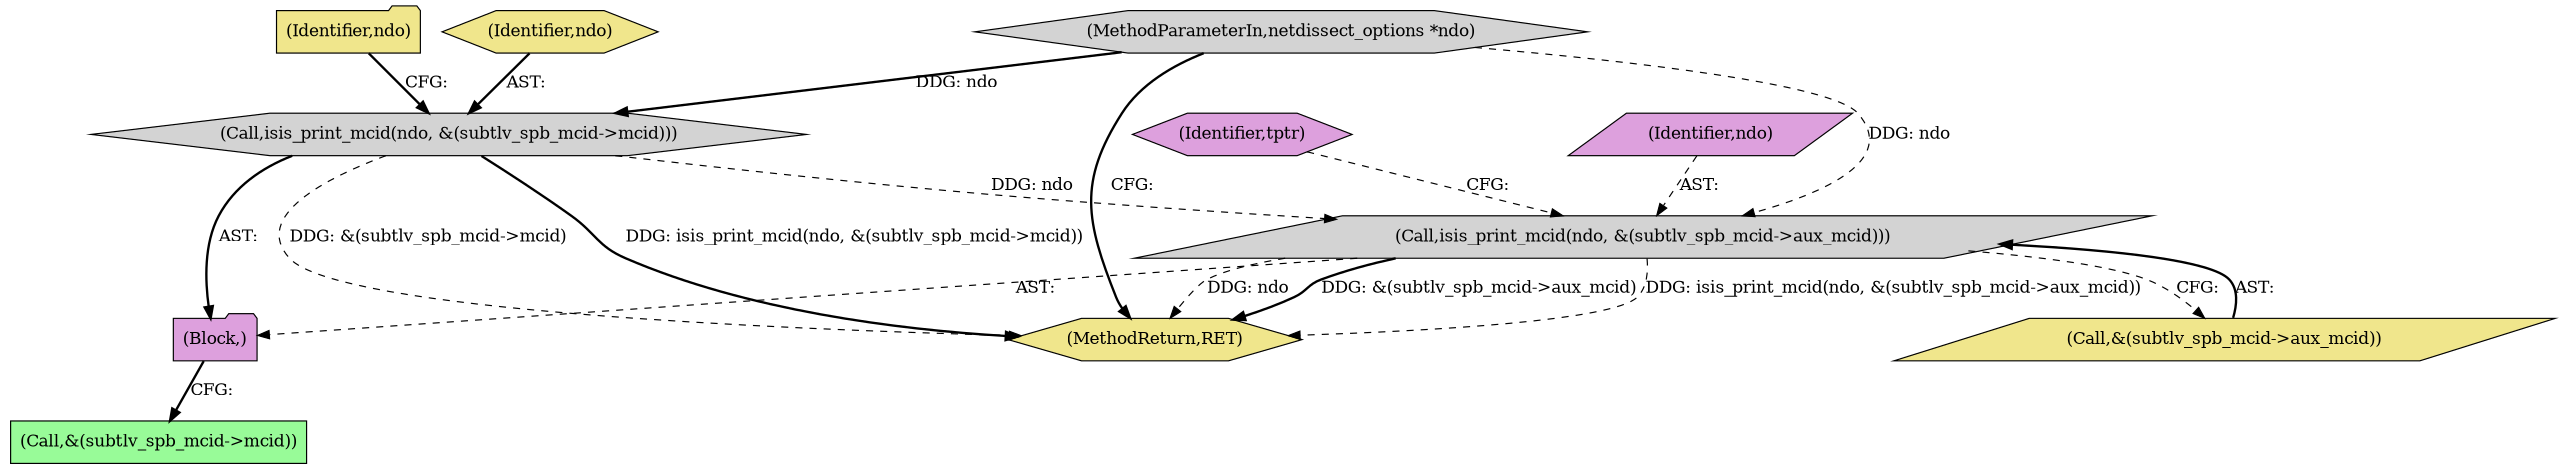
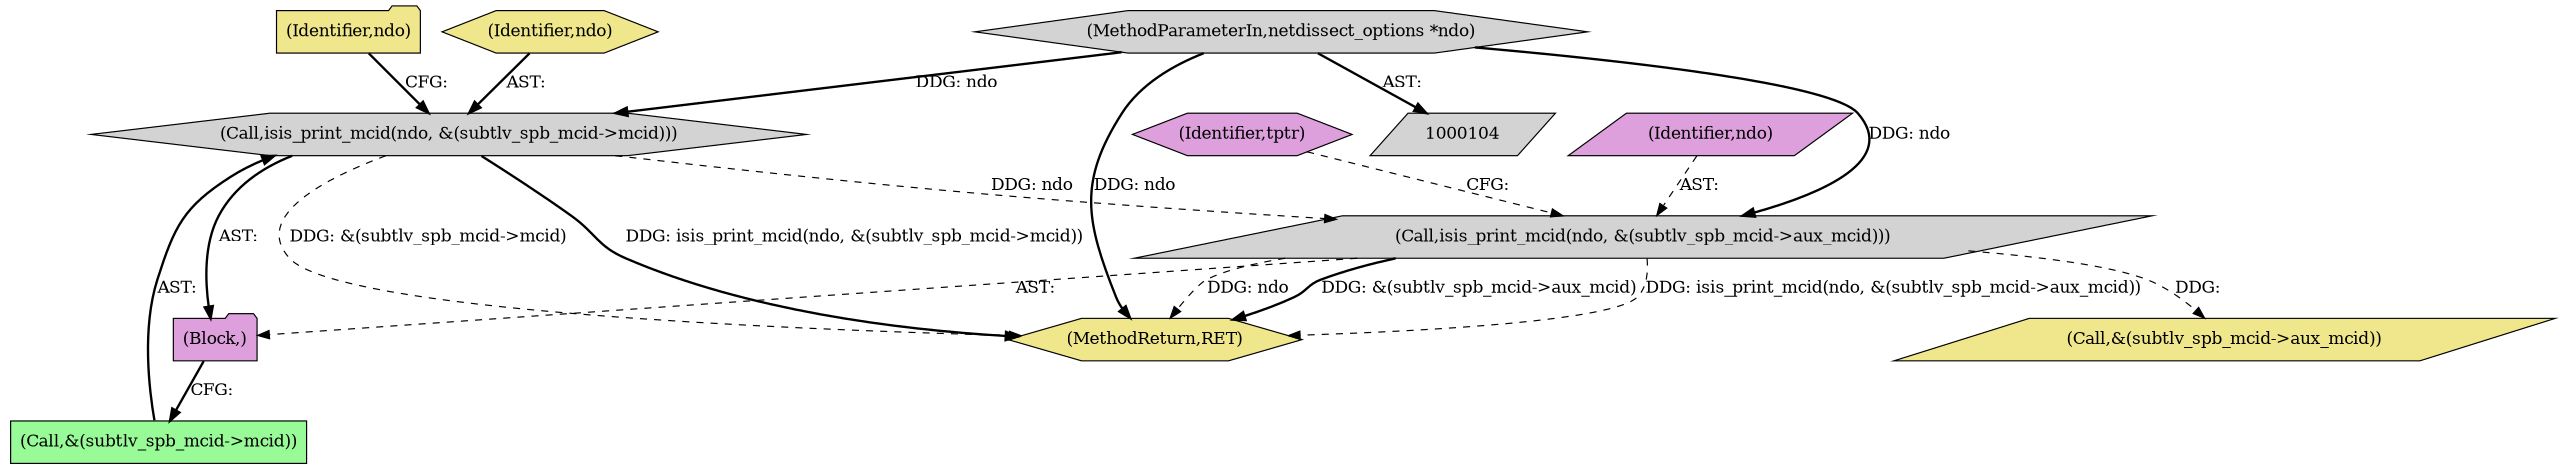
edge "(MethodParameterIn,netdissect_options *ndo)" -> "(Call,isis_print_mcid(ndo, &(subtlv_spb_mcid->aux_mcid)))": style dashed -> bold
node "1000104": added
edge "(MethodParameterIn,netdissect_options *ndo)" -> "(MethodReturn,RET)": label "CFG: " -> "DDG: ndo"
edge "(Call,&(subtlv_spb_mcid->aux_mcid))" -> "(Call,isis_print_mcid(ndo, &(subtlv_spb_mcid->aux_mcid)))": removed, label "AST:"
edge "(Call,&(subtlv_spb_mcid->mcid))" -> "(Call,isis_print_mcid(ndo, &(subtlv_spb_mcid->mcid)))": added, label "AST:"
edge "(Call,isis_print_mcid(ndo, &(subtlv_spb_mcid->aux_mcid)))" -> "(Call,&(subtlv_spb_mcid->aux_mcid))": label "CFG: " -> "DDG: "
